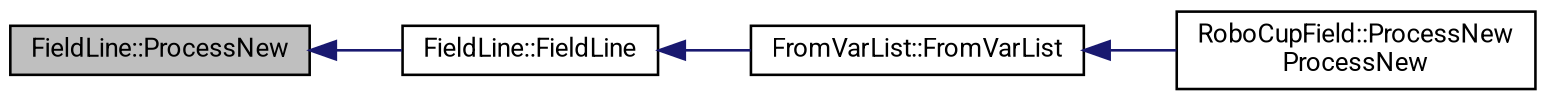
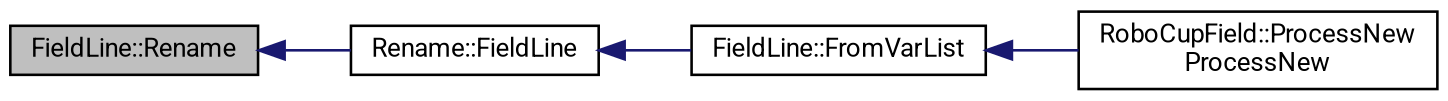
node "FieldLine::ProcessNew": label "FieldLine::ProcessNew" -> "FieldLine::Rename"
node "FieldLine::FieldLine": label "FieldLine::FieldLine" -> "Rename::FieldLine"
node "FromVarList::FromVarList": label "FromVarList::FromVarList" -> "FieldLine::FromVarList"
